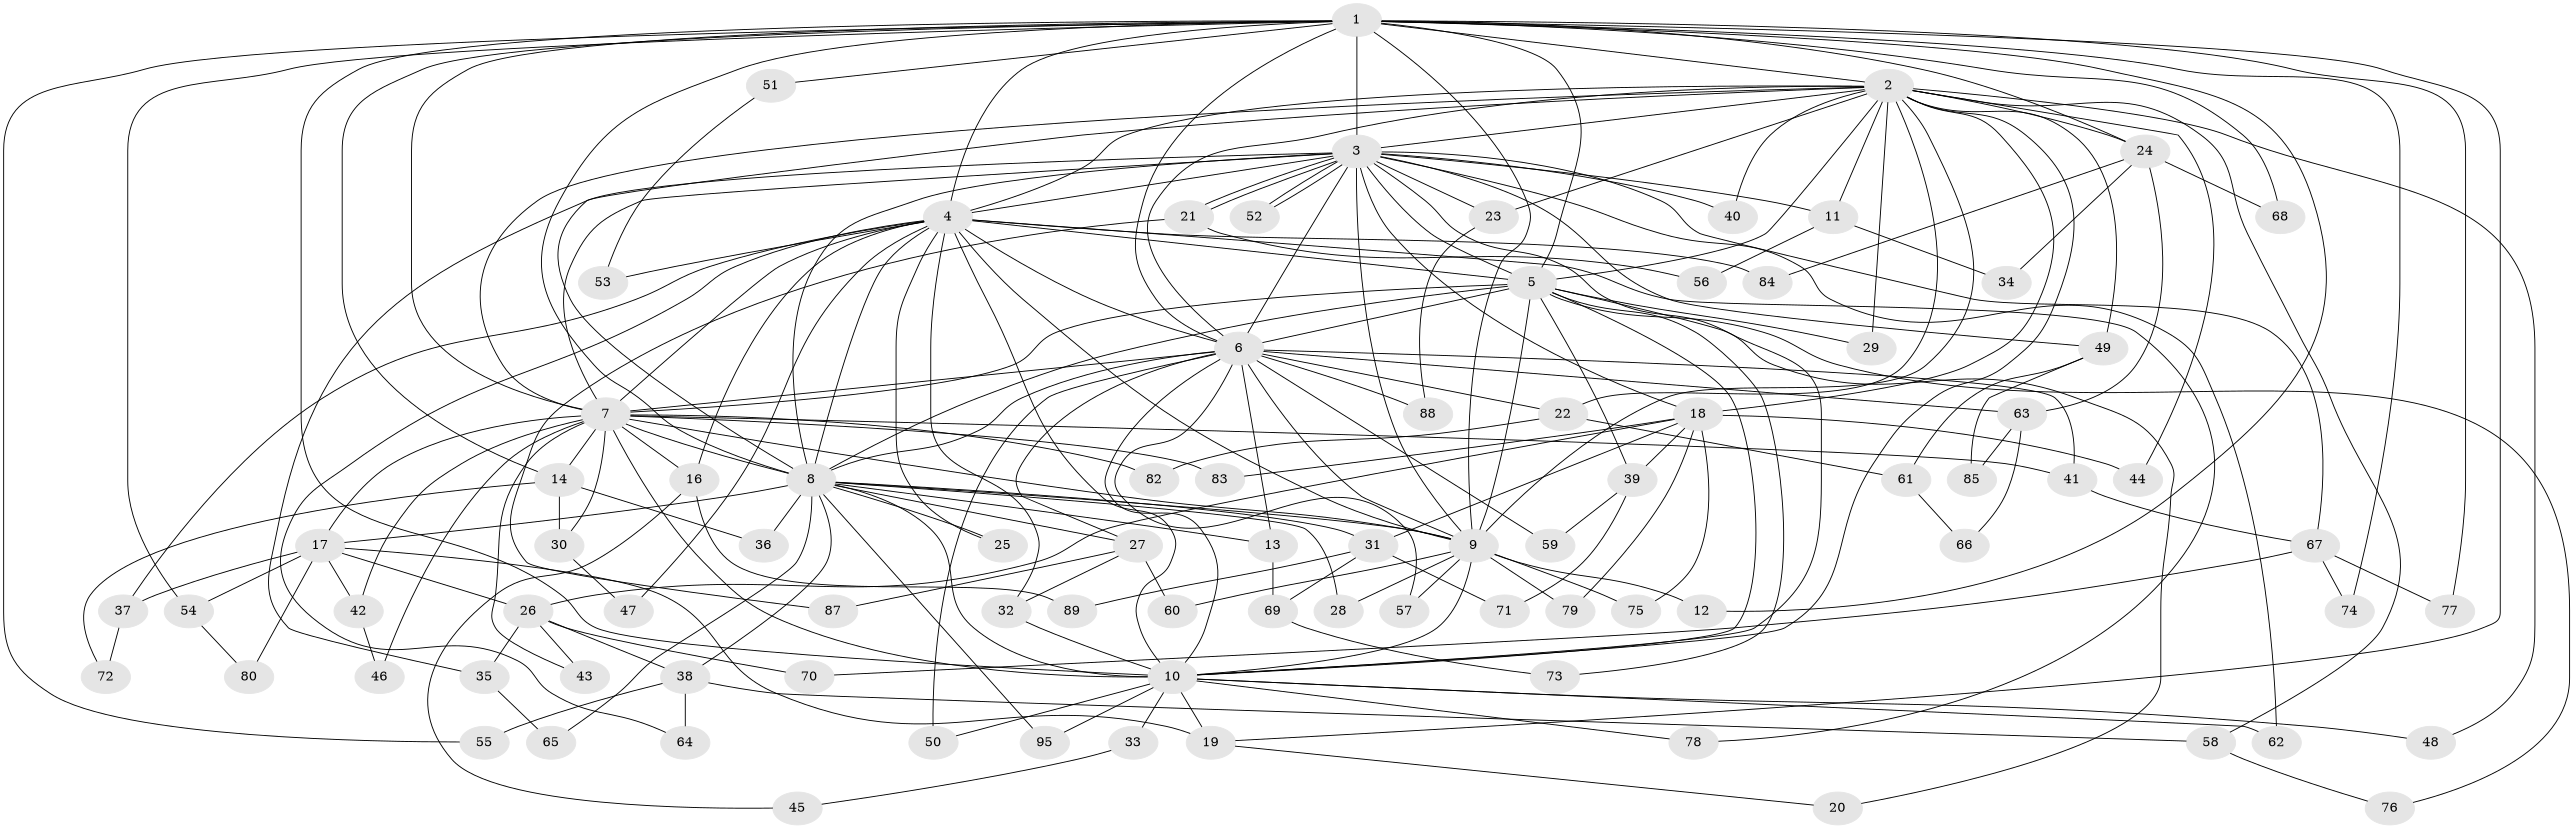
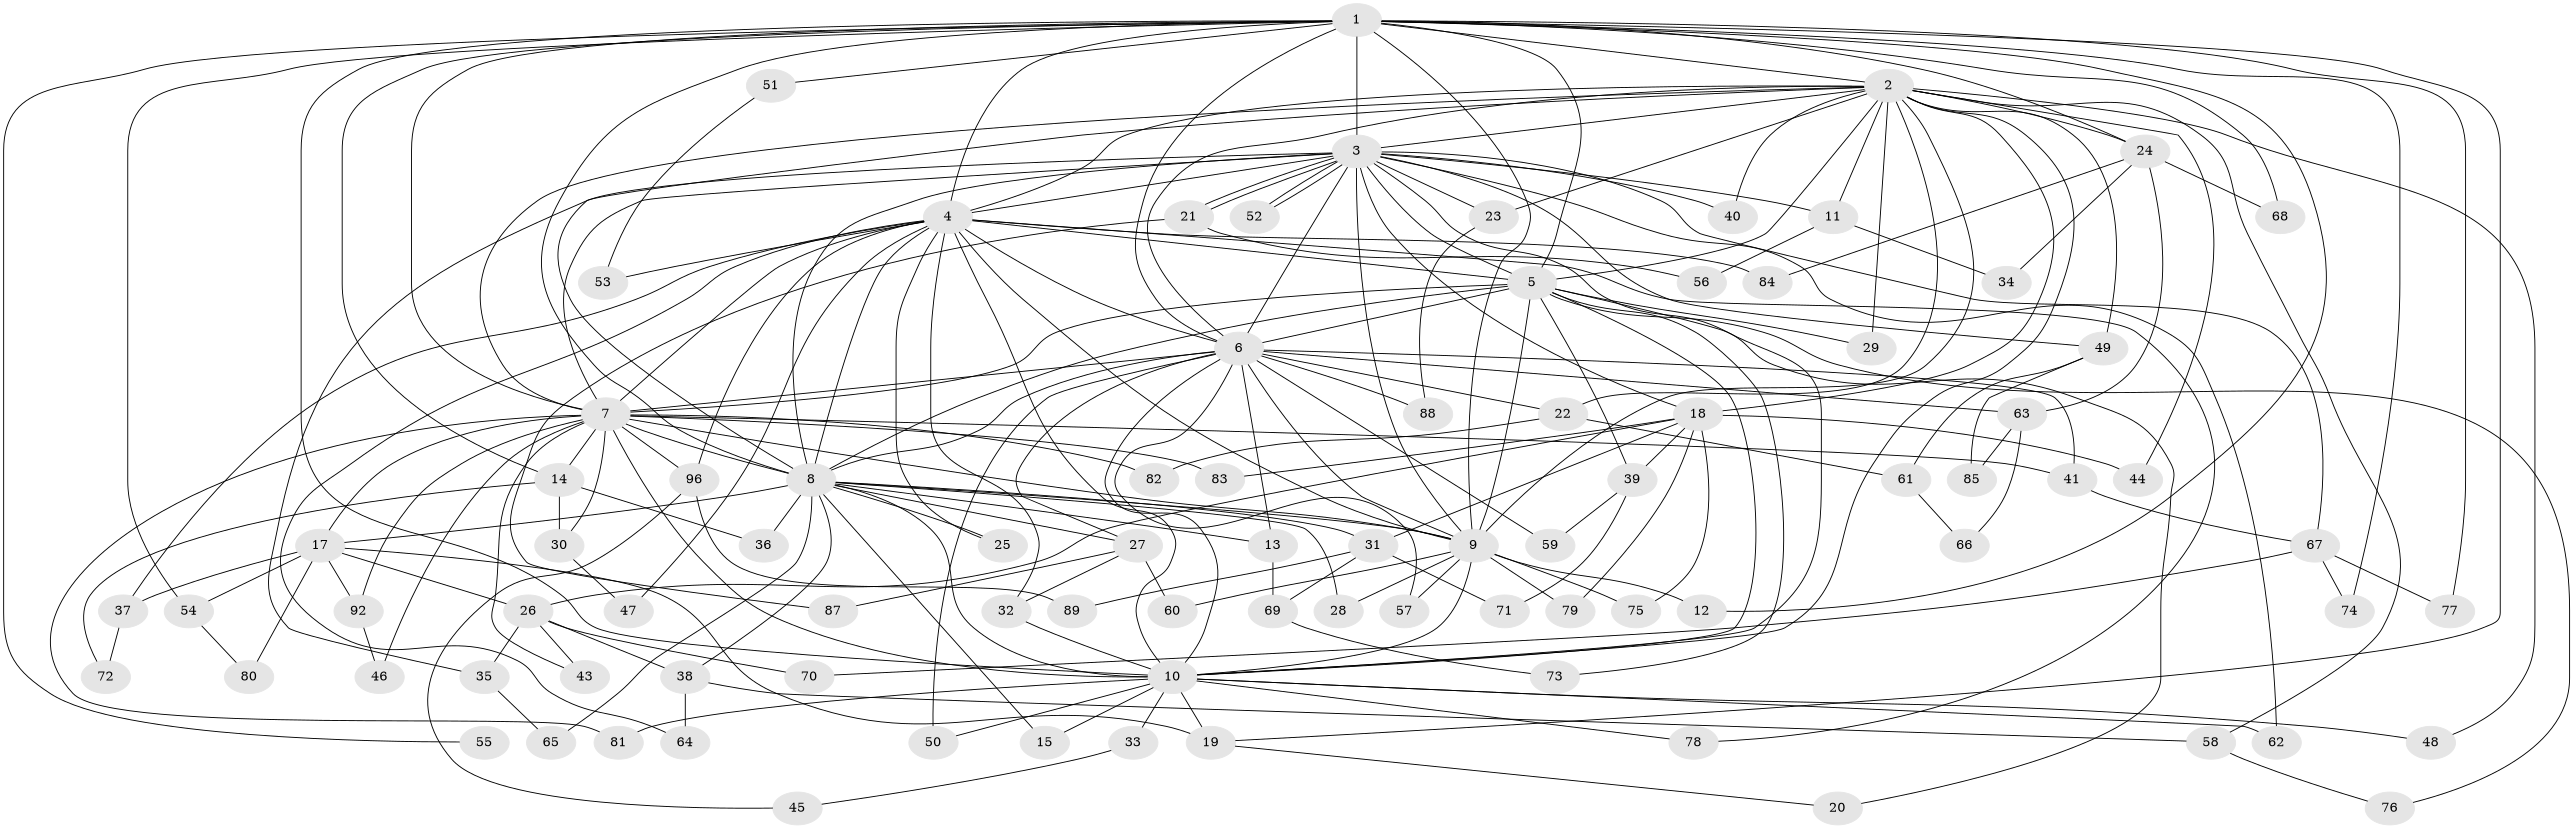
node "16": label "16" -> "96"
node "42": label "42" -> "92"
edge "38" -- "55": removed
node "81": added
node "95": label "95" -> "15"
